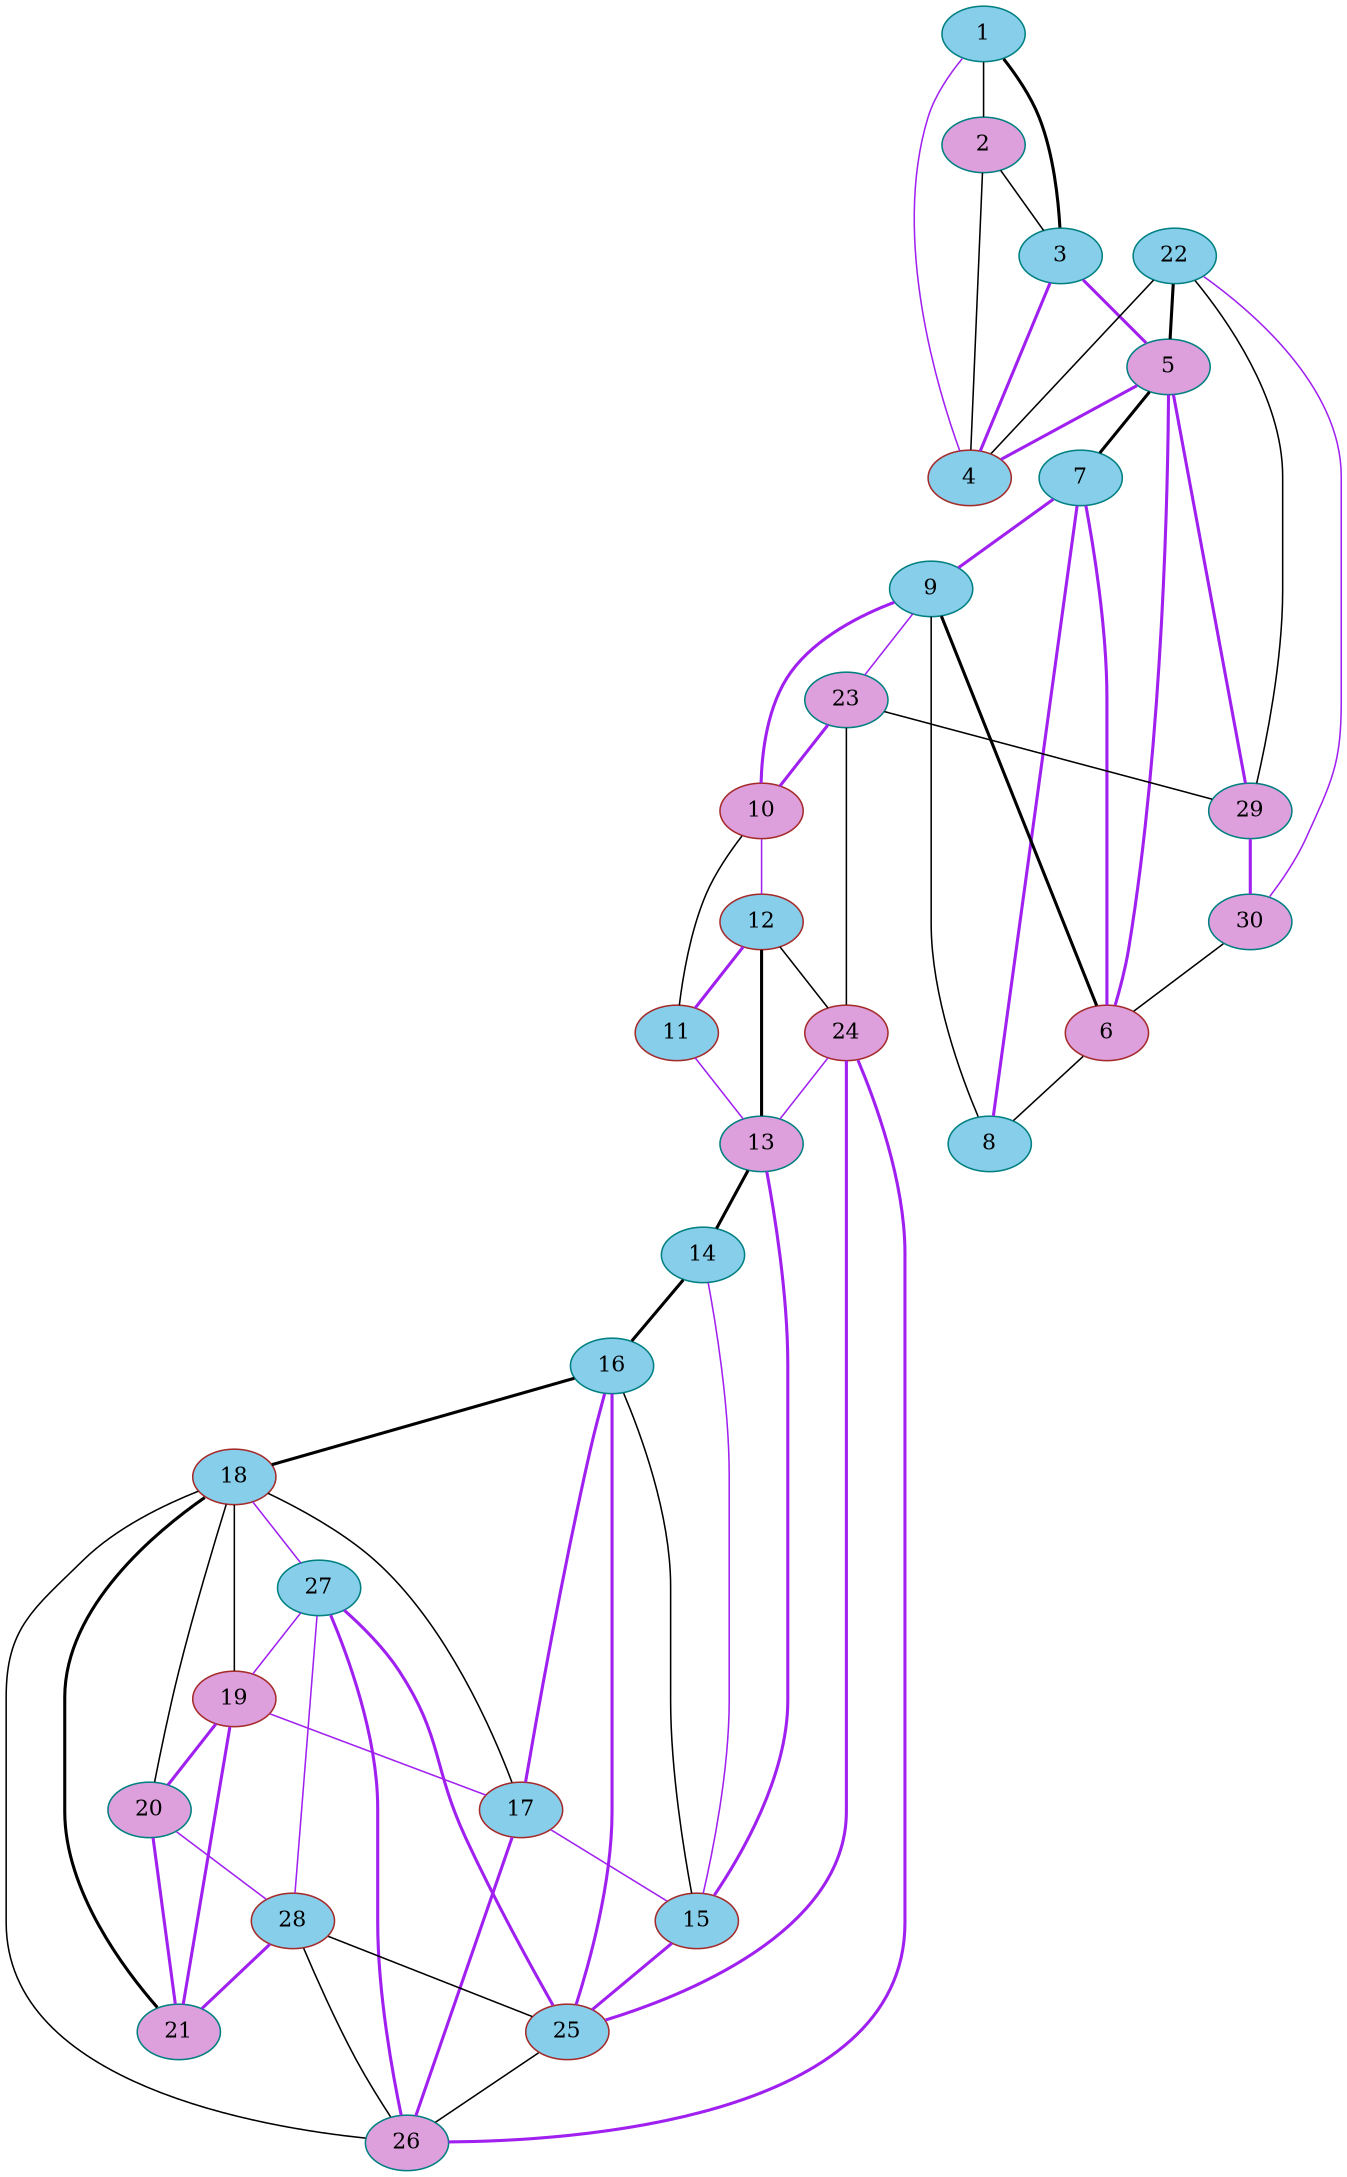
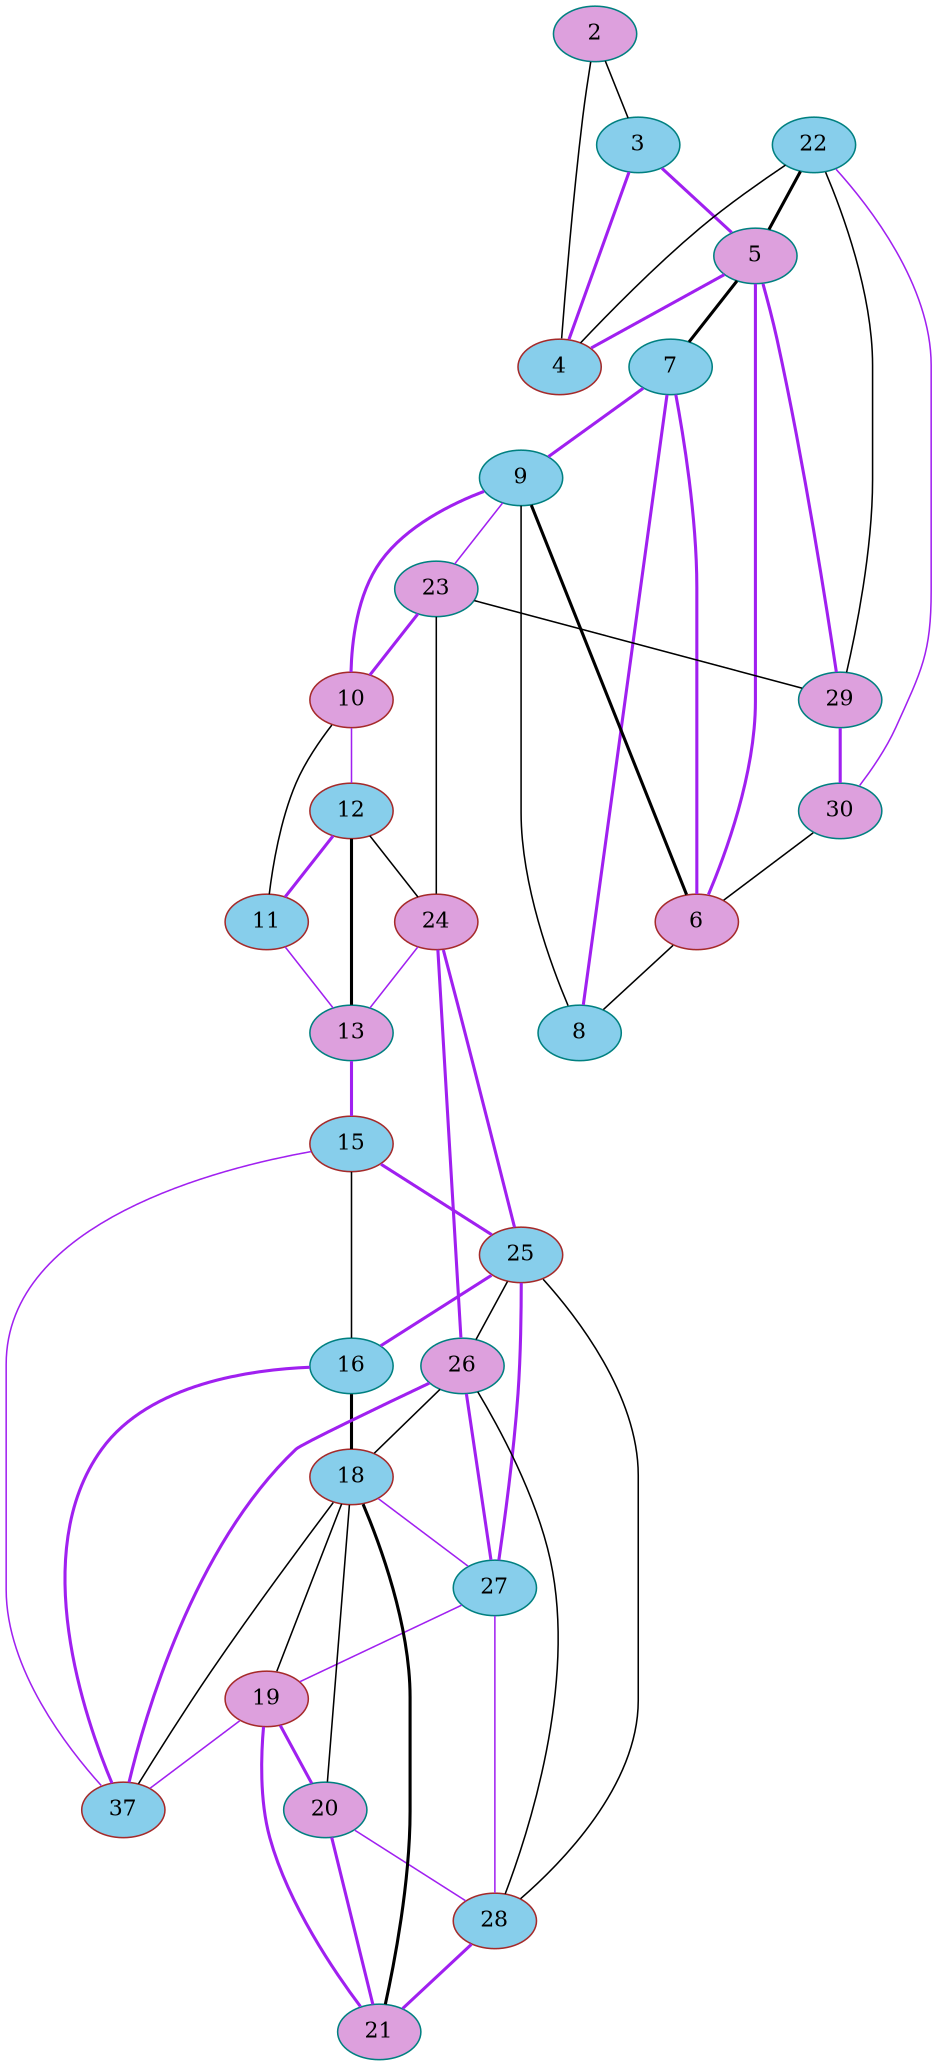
node "1": removed
node "14": removed
node "17": label "17" -> "37"
